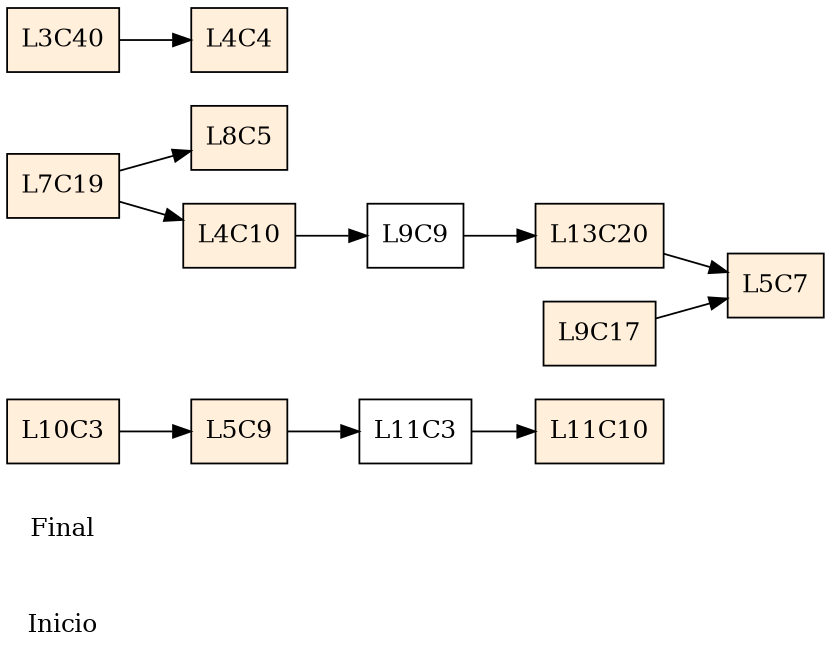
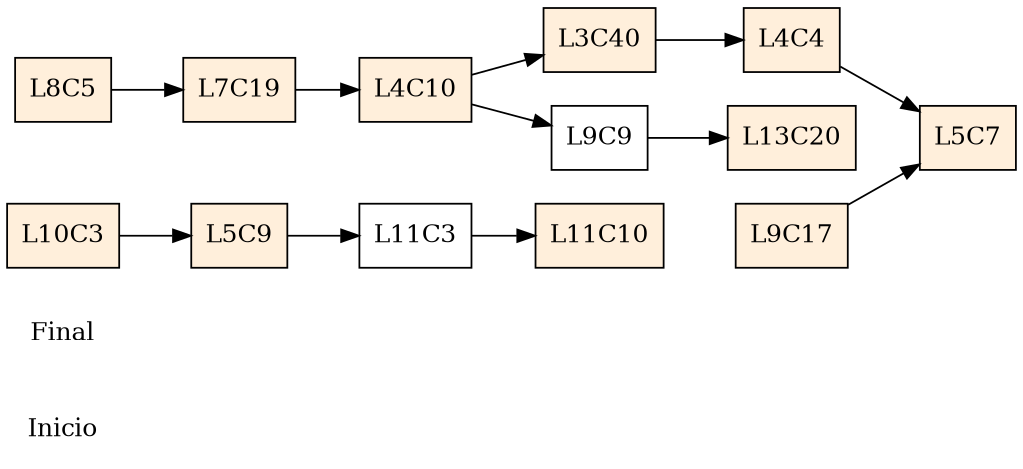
edge "L4C10" -> "L3C40": added
edge "L7C19" -> "L8C5": reversed
edge "L13C20" -> "L5C7": now "L4C4" -> "L5C7"
